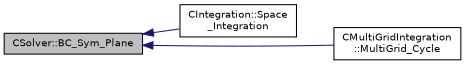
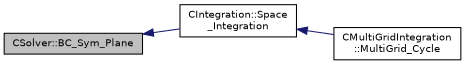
edge "CMultiGridIntegration ::MultiGrid_Cycle" -> "CSolver::BC_Sym_Plane": now "CMultiGridIntegration ::MultiGrid_Cycle" -> "CIntegration::Space _Integration"
